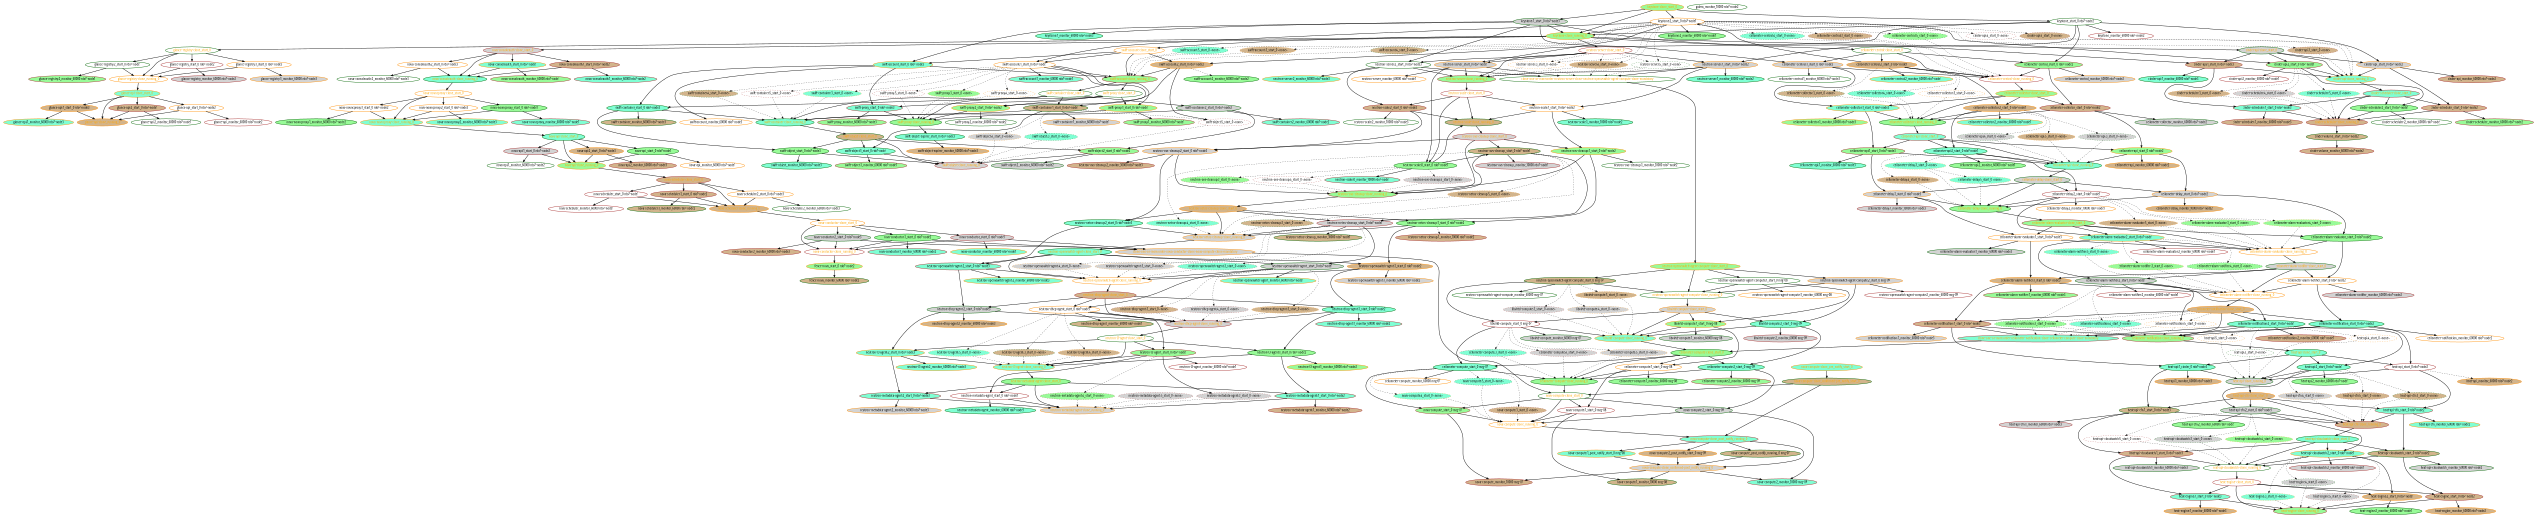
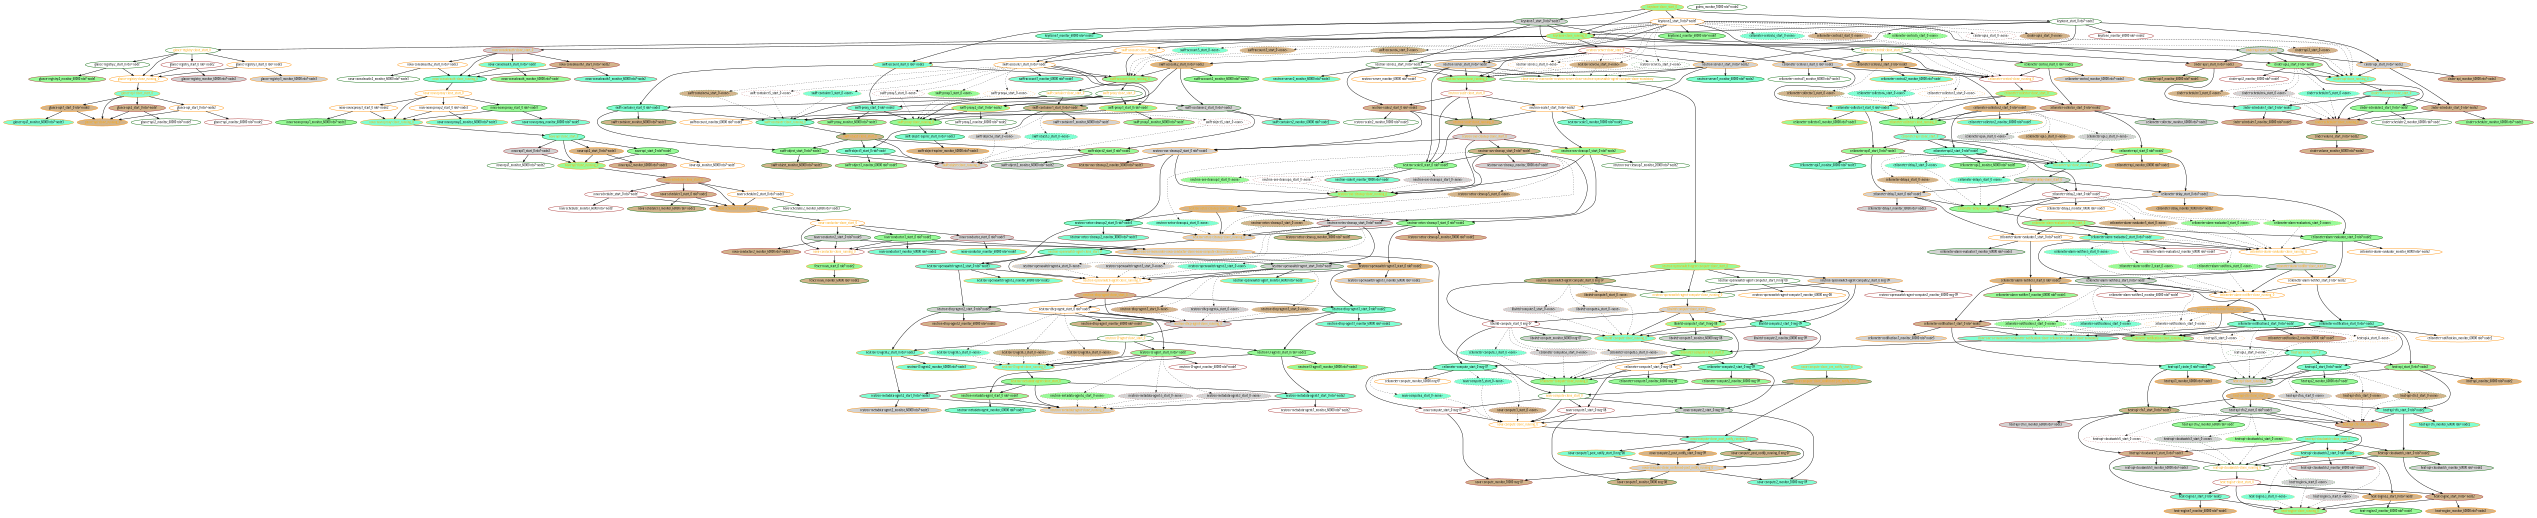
edge "keystone_start_0 rdo7-node2" -> "ceilometer-central_start_0 rdo7-node2": removed
edge "ceilometer-central:2_start_0 rdo7-node1" -> "keystone:2_start_0 rdo7-node1": reversed
node "swift-account:5_start_0 <none>": color darkgreen -> darkorange
edge "swift-account:2_start_0 rdo7-node2" -> "swift-account:2_monitor_60000 rdo7-node2": style dashed -> bold
edge "swift-account_start_0 rdo7-node3" -> "swift-account_monitor_60000 rdo7-node3": now "swift-proxy:2_start_0 rdo7-node2" -> "swift-account_monitor_60000 rdo7-node3"
node "cinder-api:1_monitor_60000 rdo7-node3": fillcolor aquamarine -> tan
edge "swift-account:2_start_0 rdo7-node2" -> "swift-object:5_start_0 <none>": now "swift-account:2_start_0 rdo7-node2" -> "swift-container:2_start_0 rdo7-node2"
edge "neutron-scale:0_start_0 rdo7-node1" -> "neutron-ovs-cleanup_start_0 rdo7-node1": reversed
node "swift-object_monitor_60000 rdo7-node3": fillcolor aquamarine -> tan
node "neutron-ovs-cleanup:1_monitor_10000 rdo7-node2": label "neutron-ovs-cleanup:1_monitor_10000 rdo7-node2" -> "neutron-ovs-cleanup:1_monitor_20000 rdo7-node2"
edge "ceilometer-delay:3_start_0 <none>" -> "ceilometer-delay:5_start_0 <none>": now "ceilometer-api:2_start_0 rdo7-node1" -> "ceilometer-delay:5_start_0 <none>"
edge "neutron-netns-cleanup:1_start_0 rdo7-node2" -> "neutron-netns-cleanup:1_monitor_10000 rdo7-node2": style dashed -> bold
node "neutron-netns-cleanup:2_monitor_10000 rdo7-node3": added
node "ceilometer-alarm-evaluator_monitor_60000 rdo7-node2": added
node "neutron-openvswitch-agent-compute_monitor_60000 mrg-07": removed
edge "ceilometer-alarm-notifier:2_start_0 rdo7-node1" -> "ceilometer-notification:5_start_0 <none>": style bold -> dashed
node "ceilometer-alarm-notifier_monitor_60000 rdo7-node2": removed
node "neutron-dhcp-agent:2_monitor_60000 rdo7-node3": color darkorange -> brown
node "heat-api_start_0 rdo7-node2": fillcolor white -> palegreen
edge "neutron-l3-agent_start_0 rdo7-node1" -> "neutron-metadata-agent:5_start_0 <none>": added
edge "heat-api_start_0 rdo7-node2" -> "heat-api_monitor_60000 rdo7-node2": style dashed -> bold
edge "neutron-l3-agent_start_0 rdo7-node1" -> "neutron-metadata-agent:3_start_0 <none>": style bold -> dashed
node "neutron-metadata-agent_start_0 rdo7-node1": fillcolor white -> palegreen
node "neutron-metadata-agent:1_monitor_60000 rdo7-node2": fillcolor tan -> white
node "nova-compute_start_0 mrg-07": fillcolor palegreen -> white
